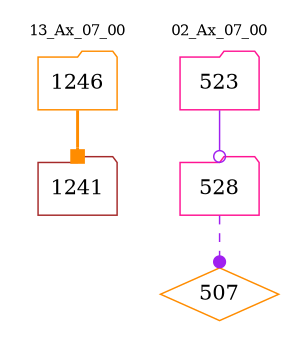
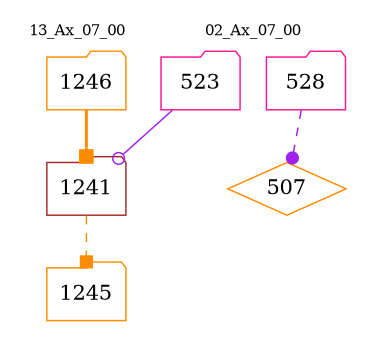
edge "523" -> "528": now "523" -> "1241"
node "1245": added
